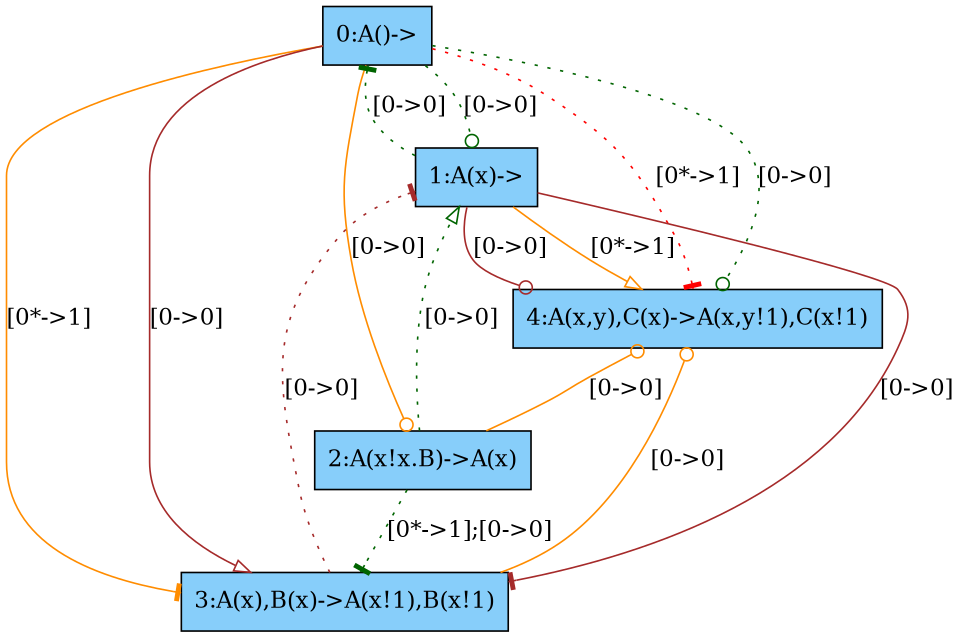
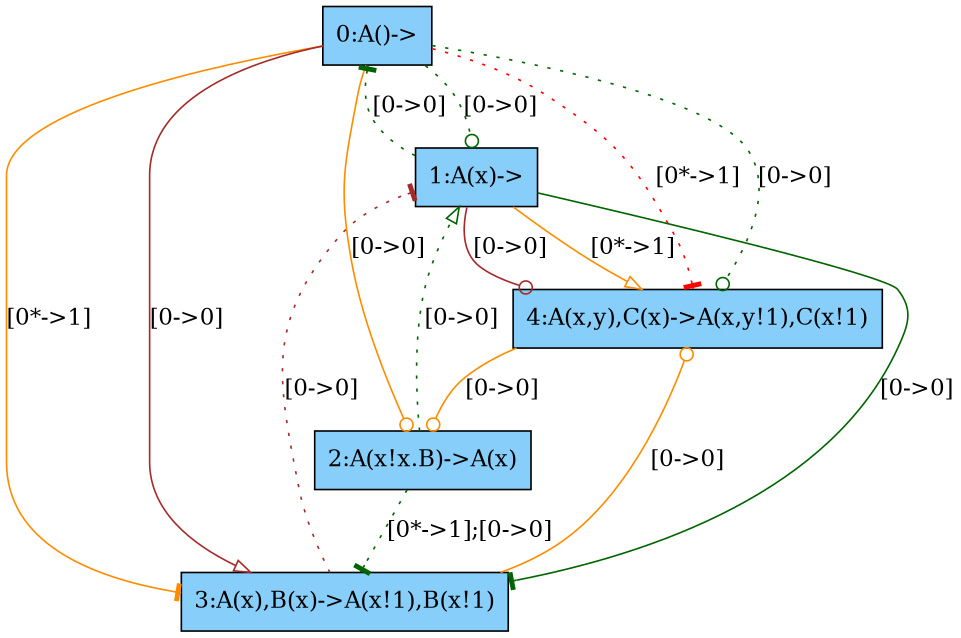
edge "1:A(x)->" -> "3:A(x),B(x)->A(x!1),B(x!1)": color brown -> darkgreen
edge "2:A(x!x.B)->A(x)" -> "4:A(x,y),C(x)->A(x,y!1),C(x!1)": reversed
